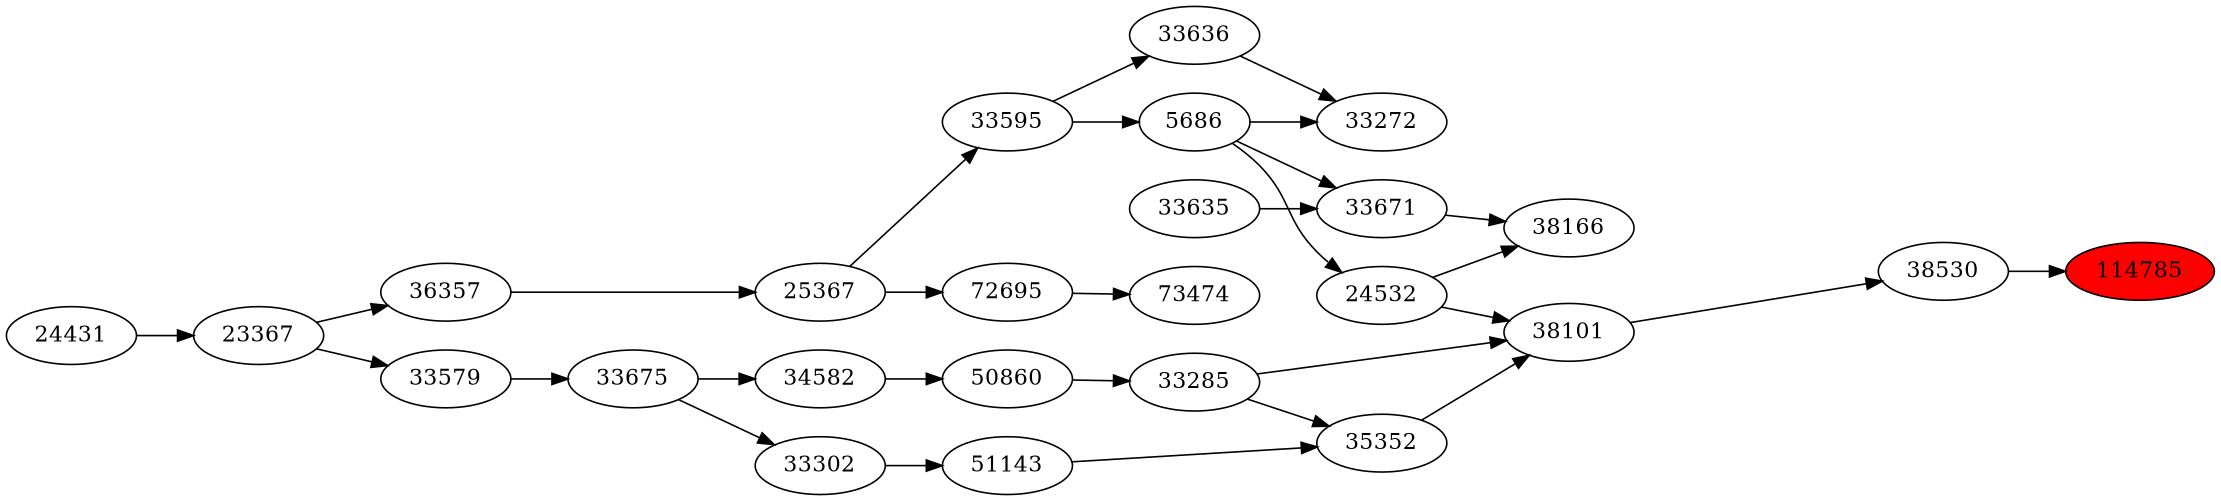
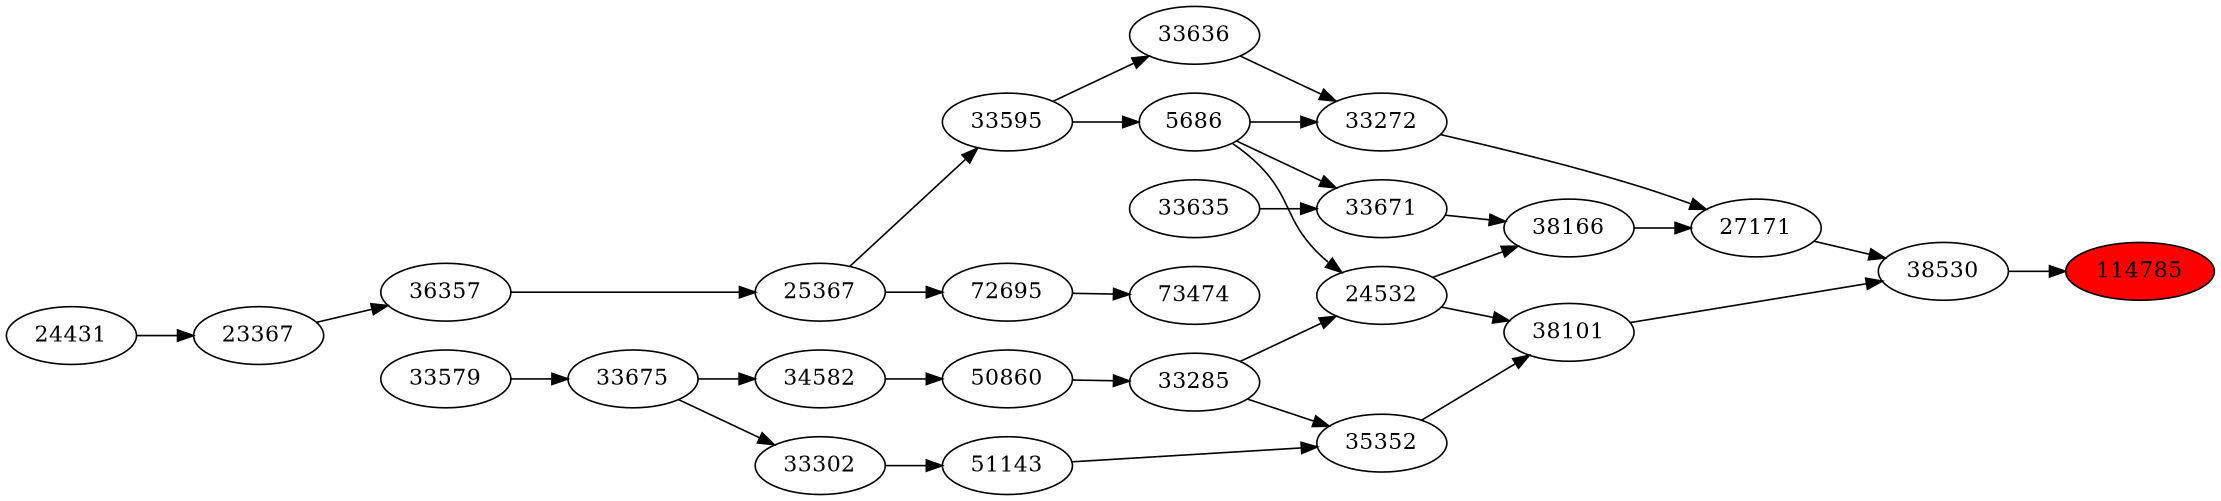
node "27171": added
edge "23367" -> "33579": removed
edge "33285" -> "38101": now "33285" -> "24532"
